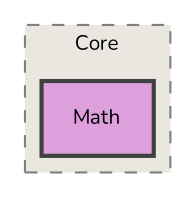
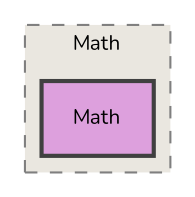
cluster "Core": label "Core" -> "Math"
